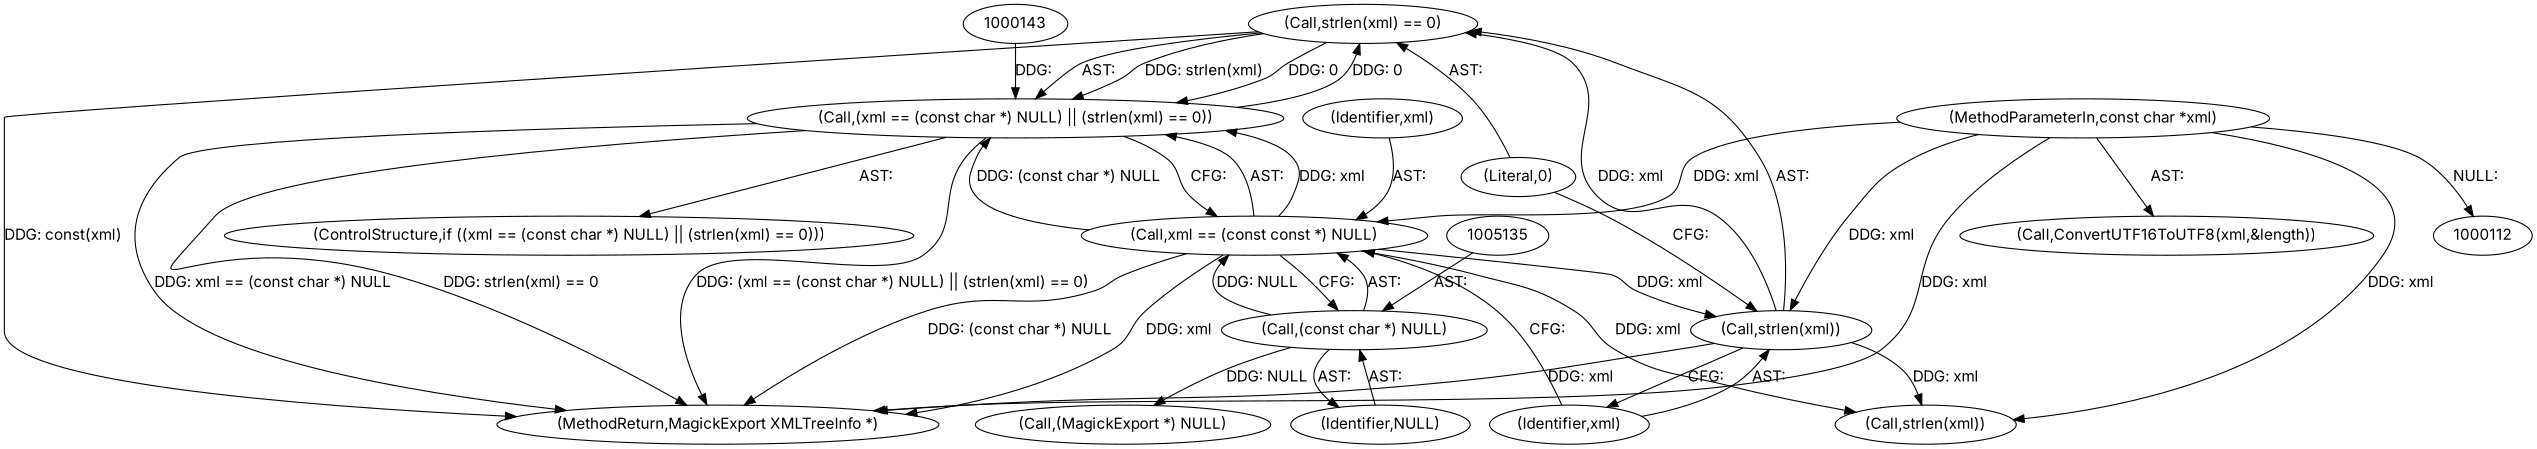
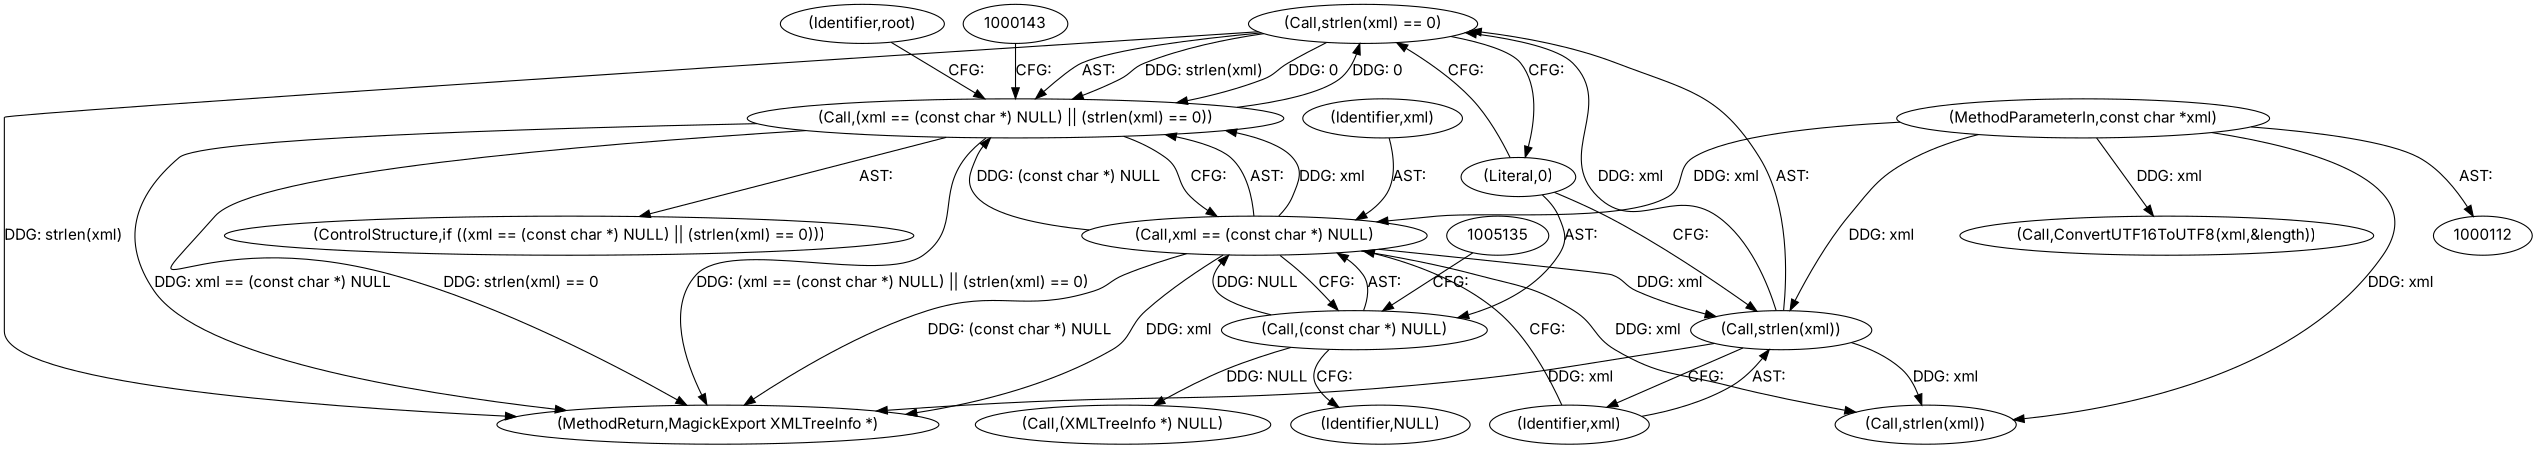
node "(Identifier,root)": added
edge "(Call,strlen(xml) == 0)" -> "(Literal,0)": added, label "CFG:"
edge "1000143" -> "(Call,(xml == (const char *) NULL) || (strlen(xml) == 0))": label "DDG: " -> "CFG: "
edge "(Literal,0)" -> "(Call,strlen(xml) == 0)": label "AST: " -> "CFG: "
edge "(MethodParameterIn,const char *xml)" -> "(Call,ConvertUTF16ToUTF8(xml,&length))": label "AST: " -> "DDG: xml"
edge "(MethodParameterIn,const char *xml)" -> "1000112": label "NULL: " -> "AST: "
edge "(Call,strlen(xml) == 0)" -> "(MethodReturn,MagickExport XMLTreeInfo *)": label "DDG: const(xml)" -> "DDG: strlen(xml)"
node "(Call,xml == (const const *) NULL)": label "(Call,xml == (const const *) NULL)" -> "(Call,xml == (const char *) NULL)"
edge "1005135" -> "(Call,(const char *) NULL)": label "AST: " -> "CFG: "
edge "(Call,(const char *) NULL)" -> "(Identifier,NULL)": label "AST: " -> "CFG: "
edge "(Identifier,NULL)" -> "(Call,(const char *) NULL)": now "(Literal,0)" -> "(Call,(const char *) NULL)"
edge "(MethodParameterIn,const char *xml)" -> "(MethodReturn,MagickExport XMLTreeInfo *)": removed, label "DDG: xml"
node "(Call,(MagickExport *) NULL)": label "(Call,(MagickExport *) NULL)" -> "(Call,(XMLTreeInfo *) NULL)"
